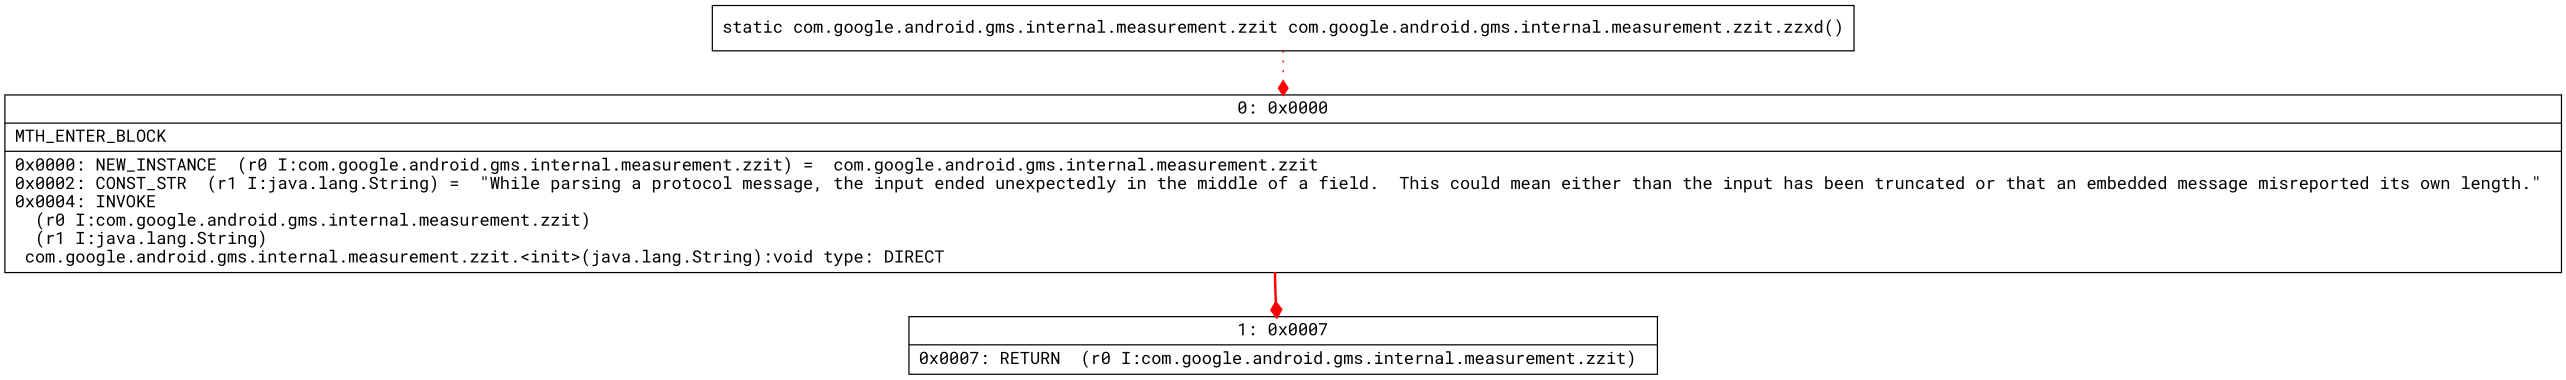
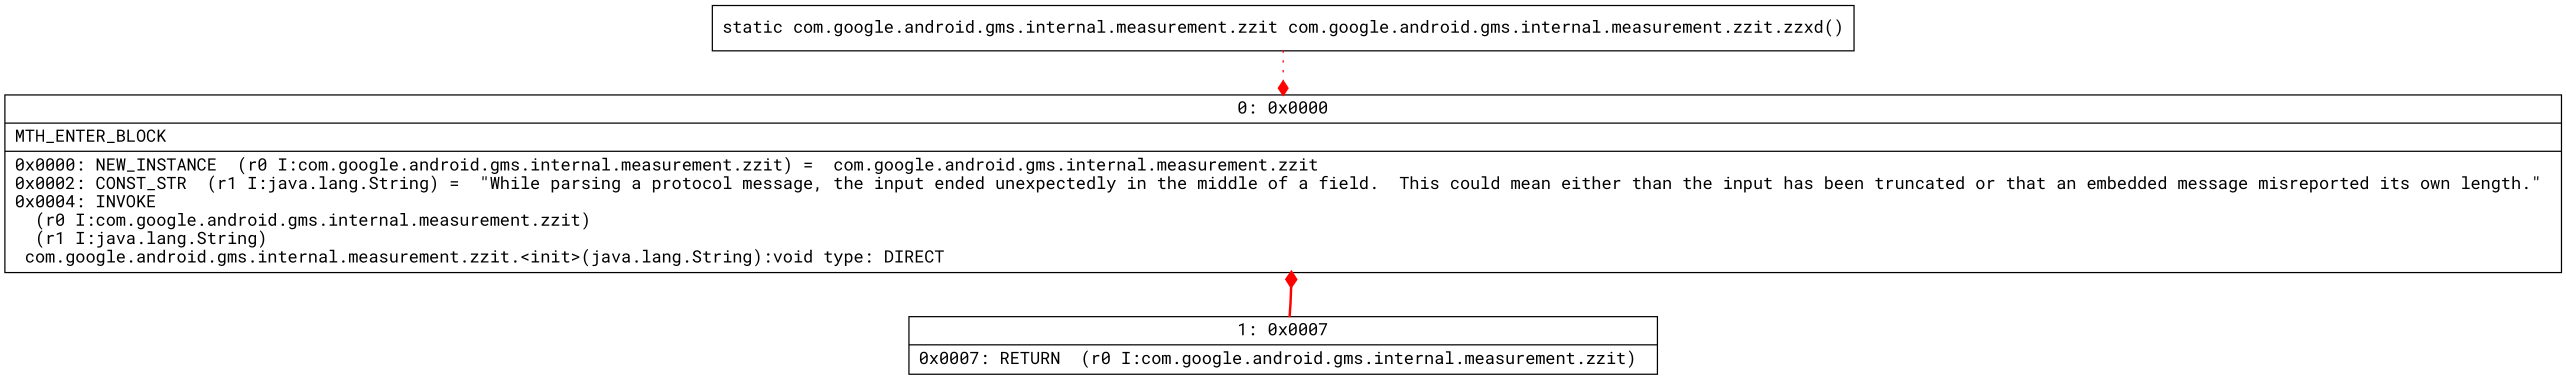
edge "0: 0x0000" -> "1: 0x0007": reversed
